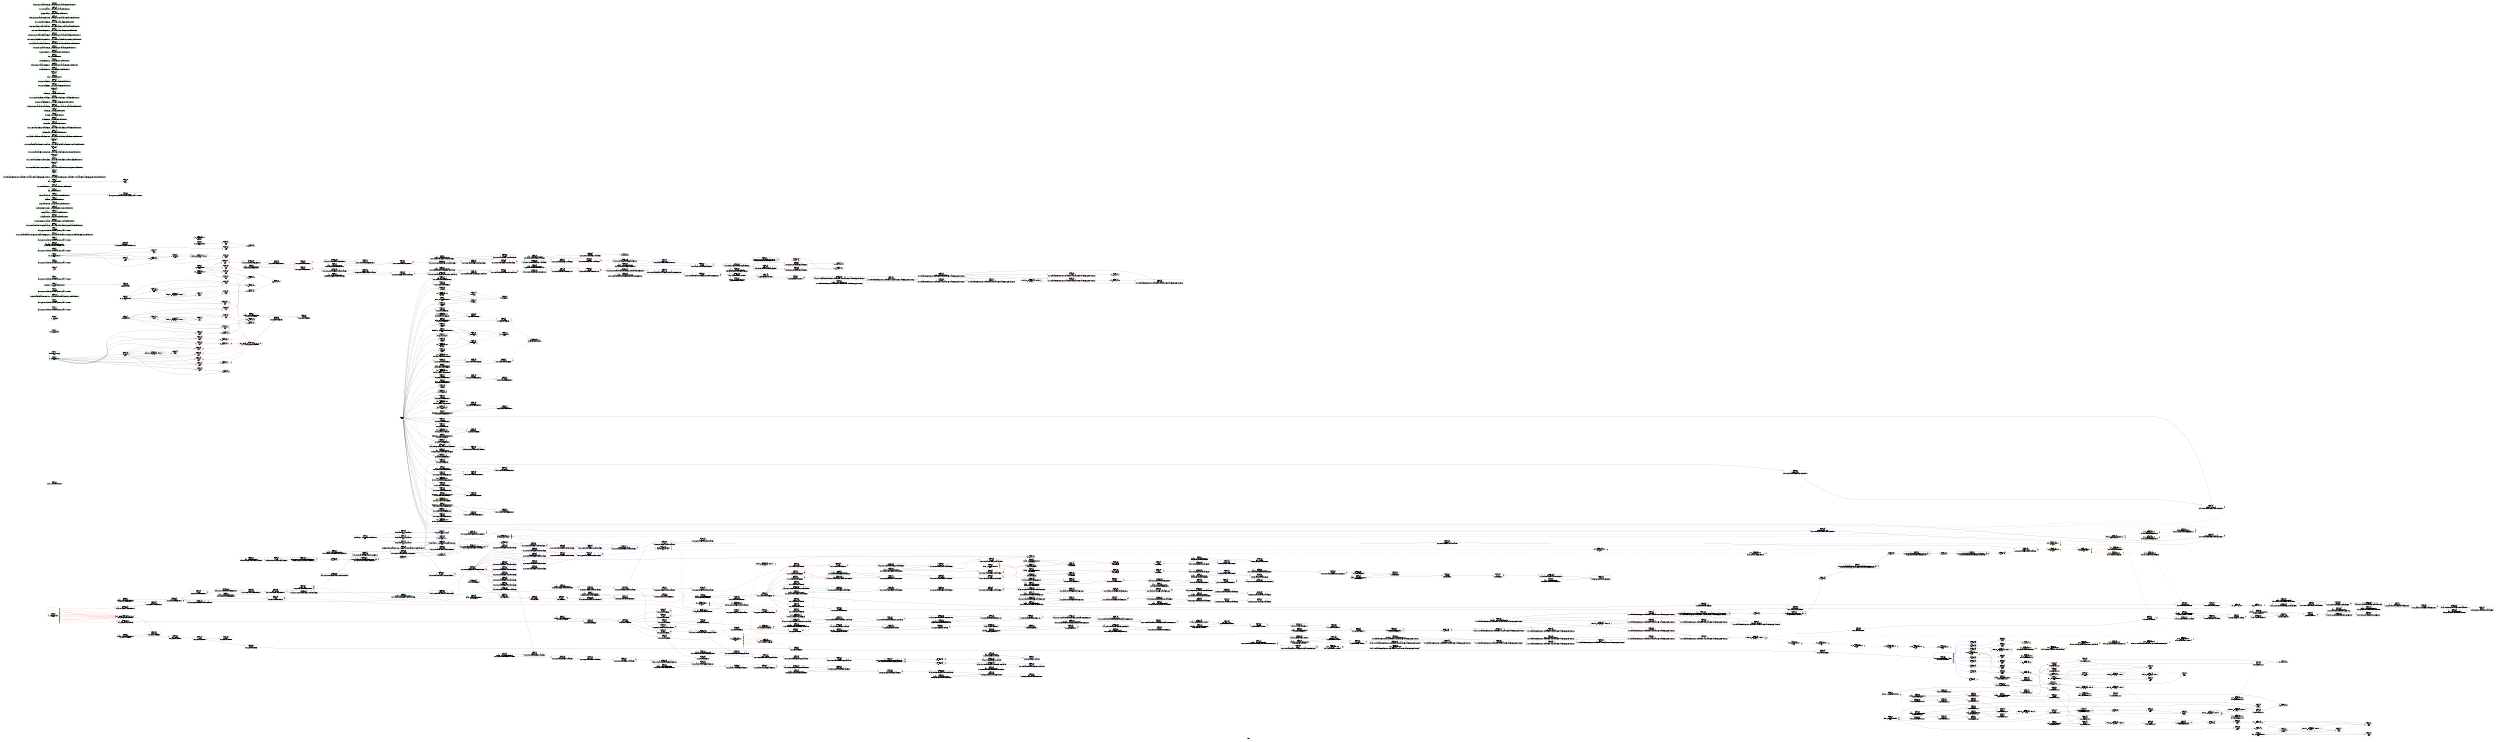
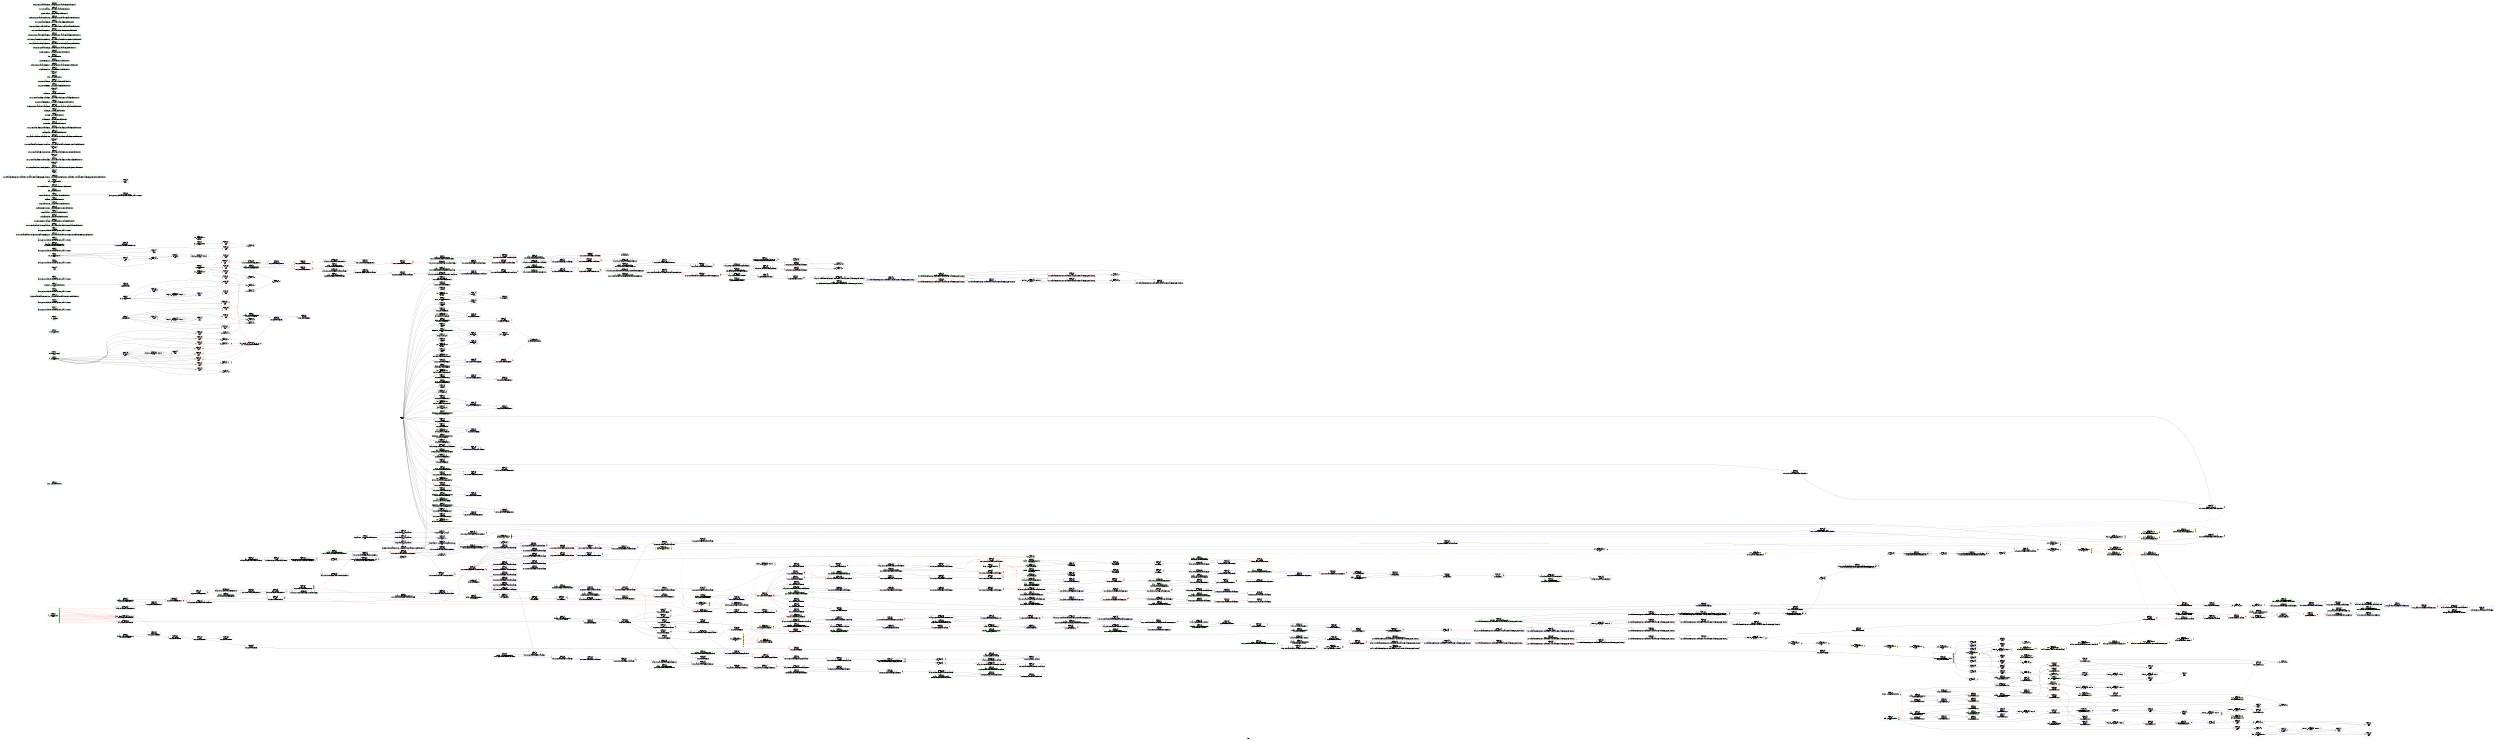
node "NodeID: 462": added
node "NodeID: 337": removed
